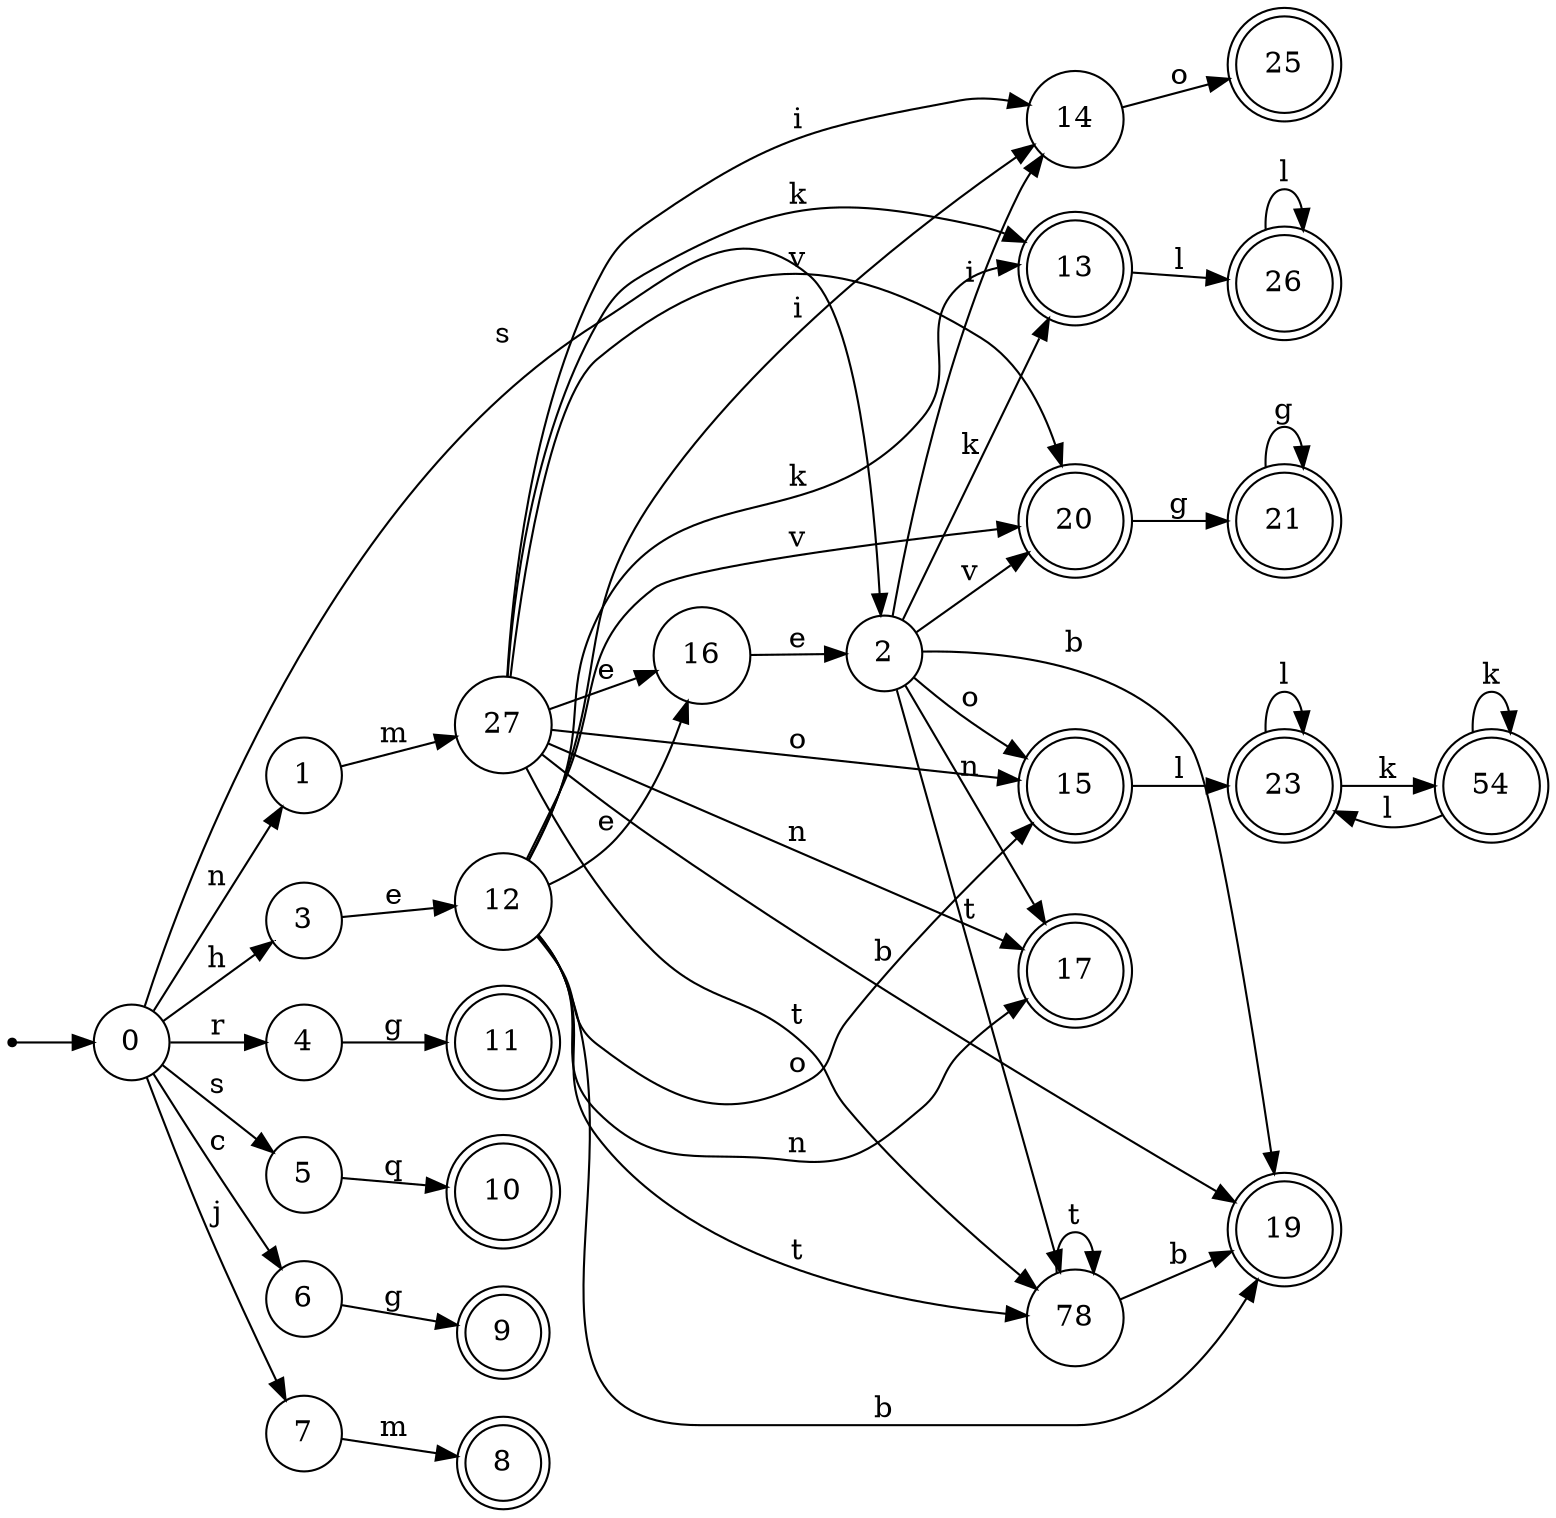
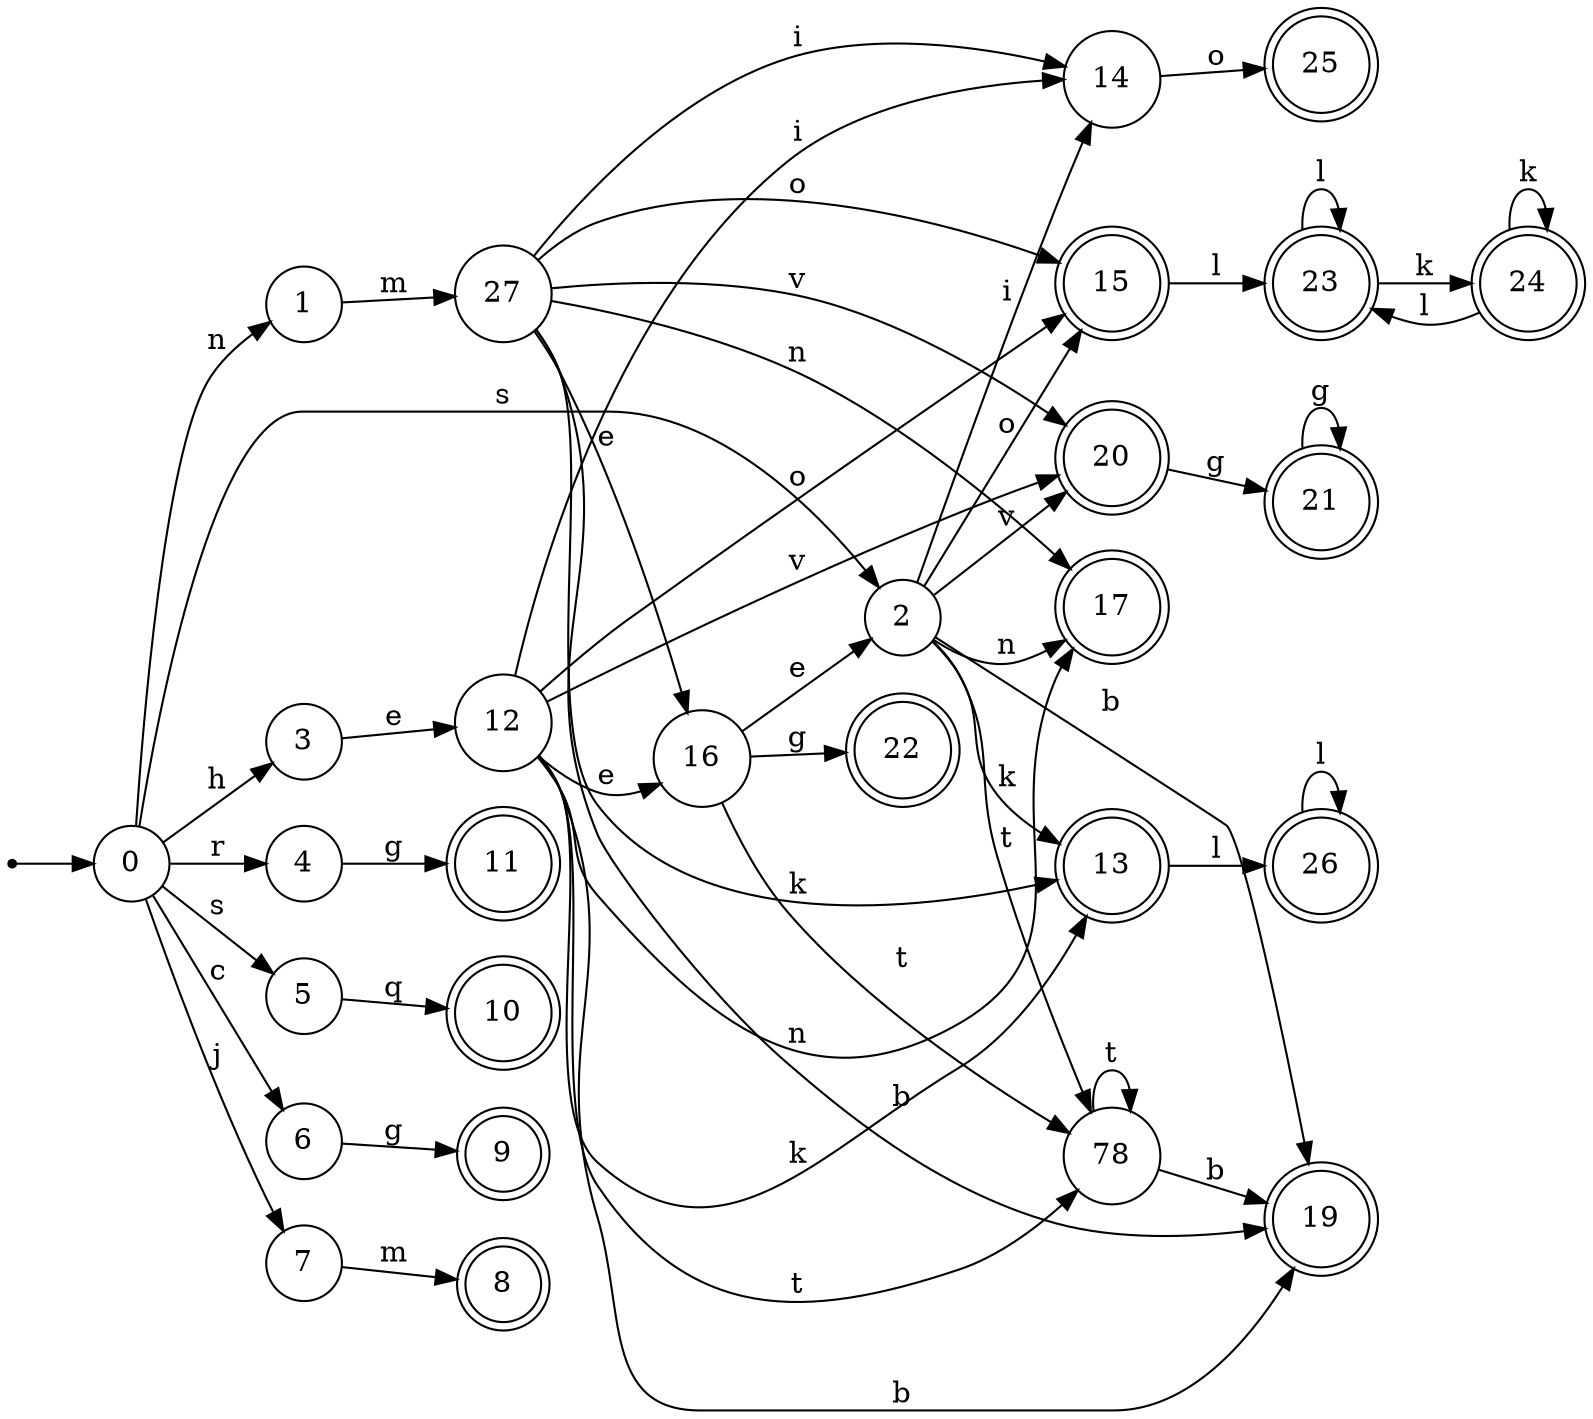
node "22": added
node "54": label "54" -> "24"
edge "27" -> "78": now "16" -> "78"
